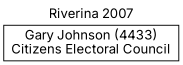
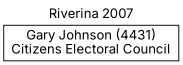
node "Gary Johnson (4433) Citizens Electoral Council": label "Gary Johnson (4433) Citizens Electoral Council" -> "Gary Johnson (4431) Citizens Electoral Council"
